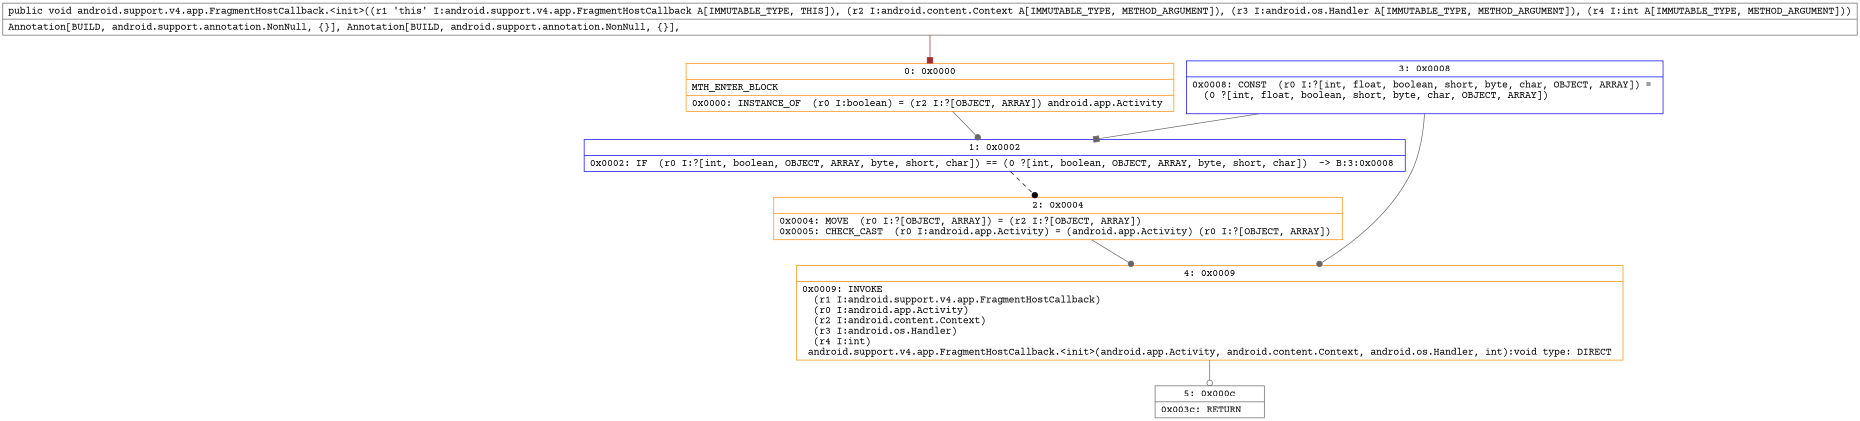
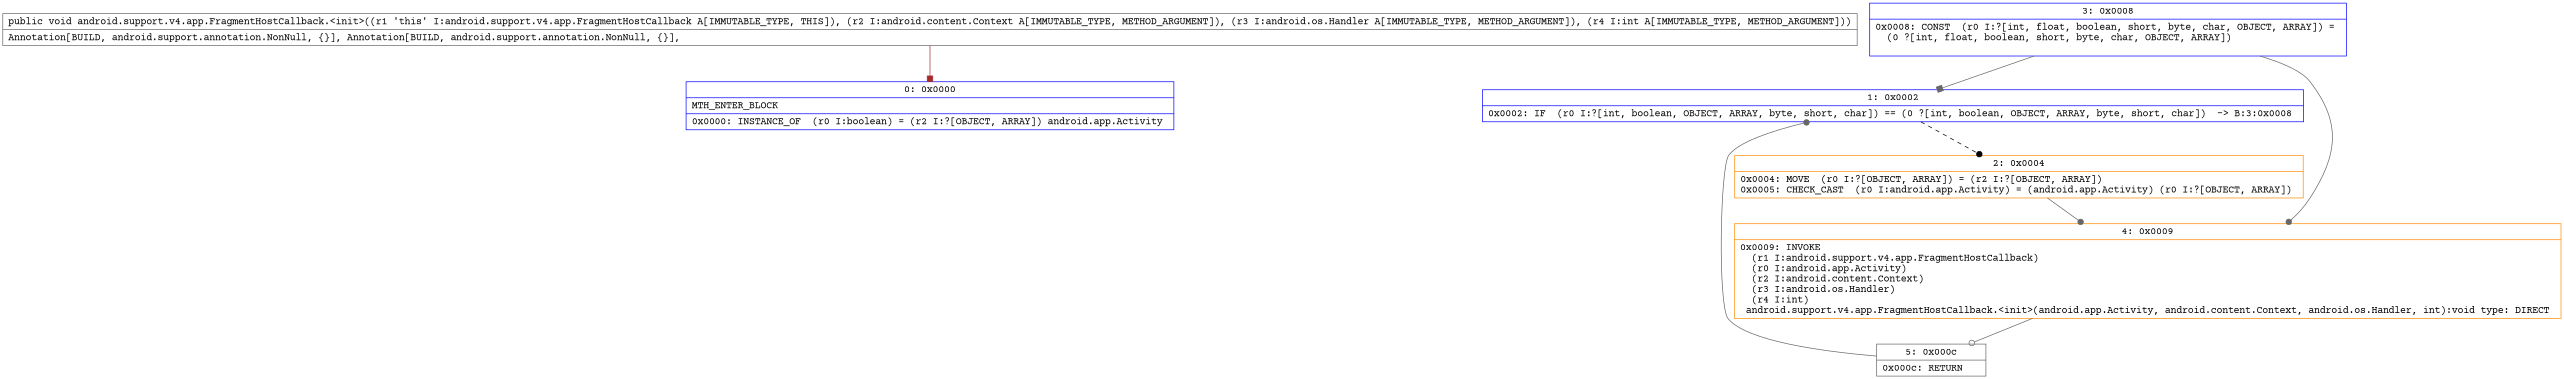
node "0: 0x0000": color darkorange -> blue
edge "0: 0x0000" -> "1: 0x0002": now "5: 0x000c" -> "1: 0x0002"
node "5: 0x000c": text "0x003c: RETURN" -> "0x000c: RETURN"
